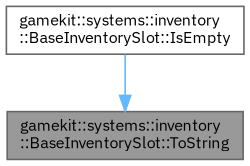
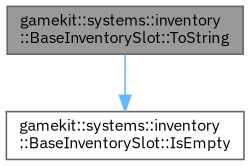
edge "gamekit::systems::inventory ::BaseInventorySlot::IsEmpty" -> "gamekit::systems::inventory ::BaseInventorySlot::ToString": reversed
